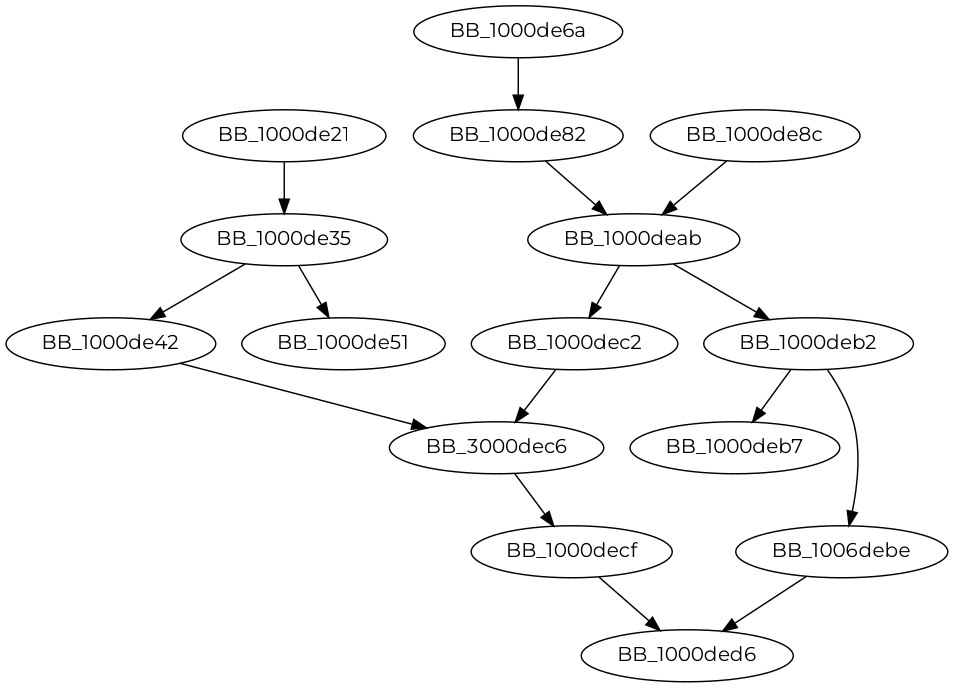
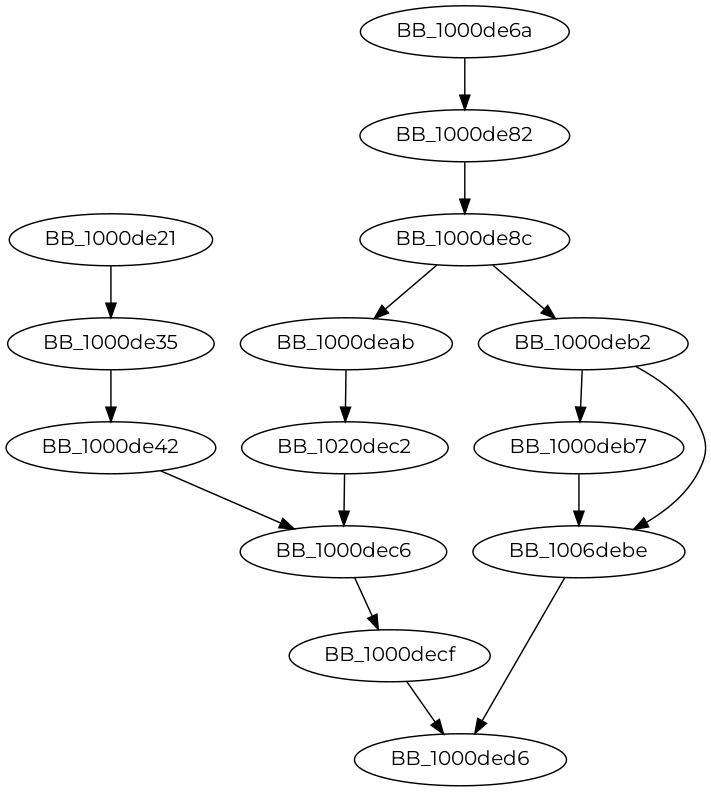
edge "BB_1000de82" -> "BB_1000deab": now "BB_1000de82" -> "BB_1000de8c"
edge "BB_1000deab" -> "BB_1000deb2": now "BB_1000de8c" -> "BB_1000deb2"
node "BB_1000de51": removed
node "BB_1000dec2": label "BB_1000dec2" -> "BB_1020dec2"
node "BB_3000dec6": label "BB_3000dec6" -> "BB_1000dec6"
edge "BB_1000deb7" -> "BB_1006debe": added
